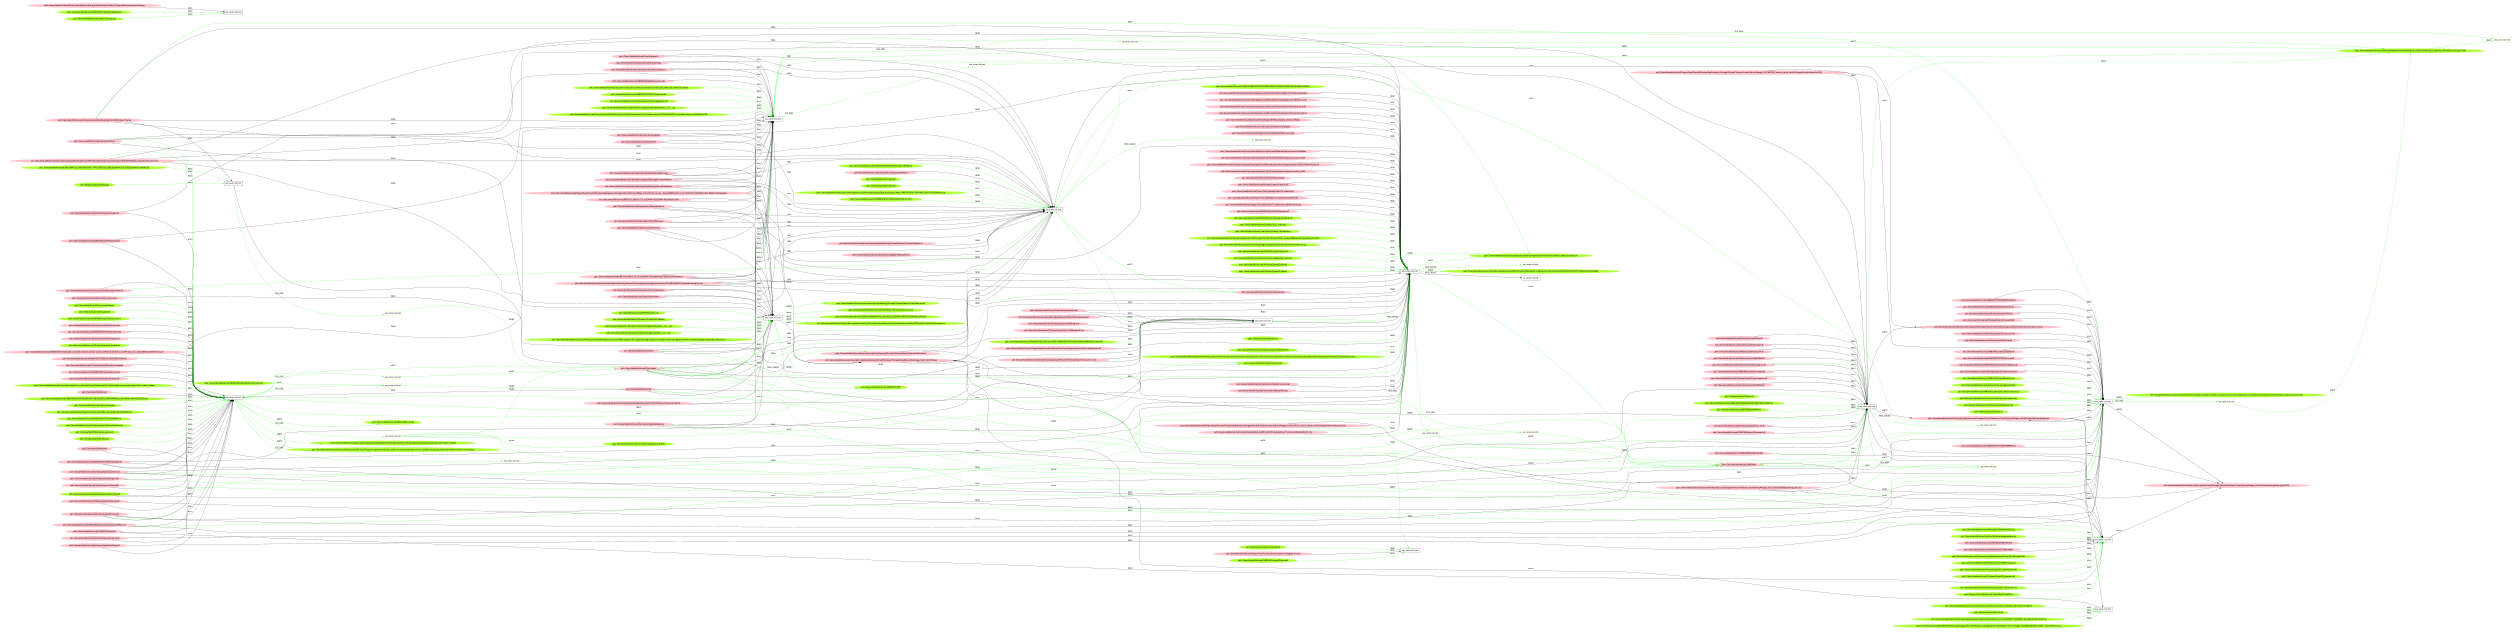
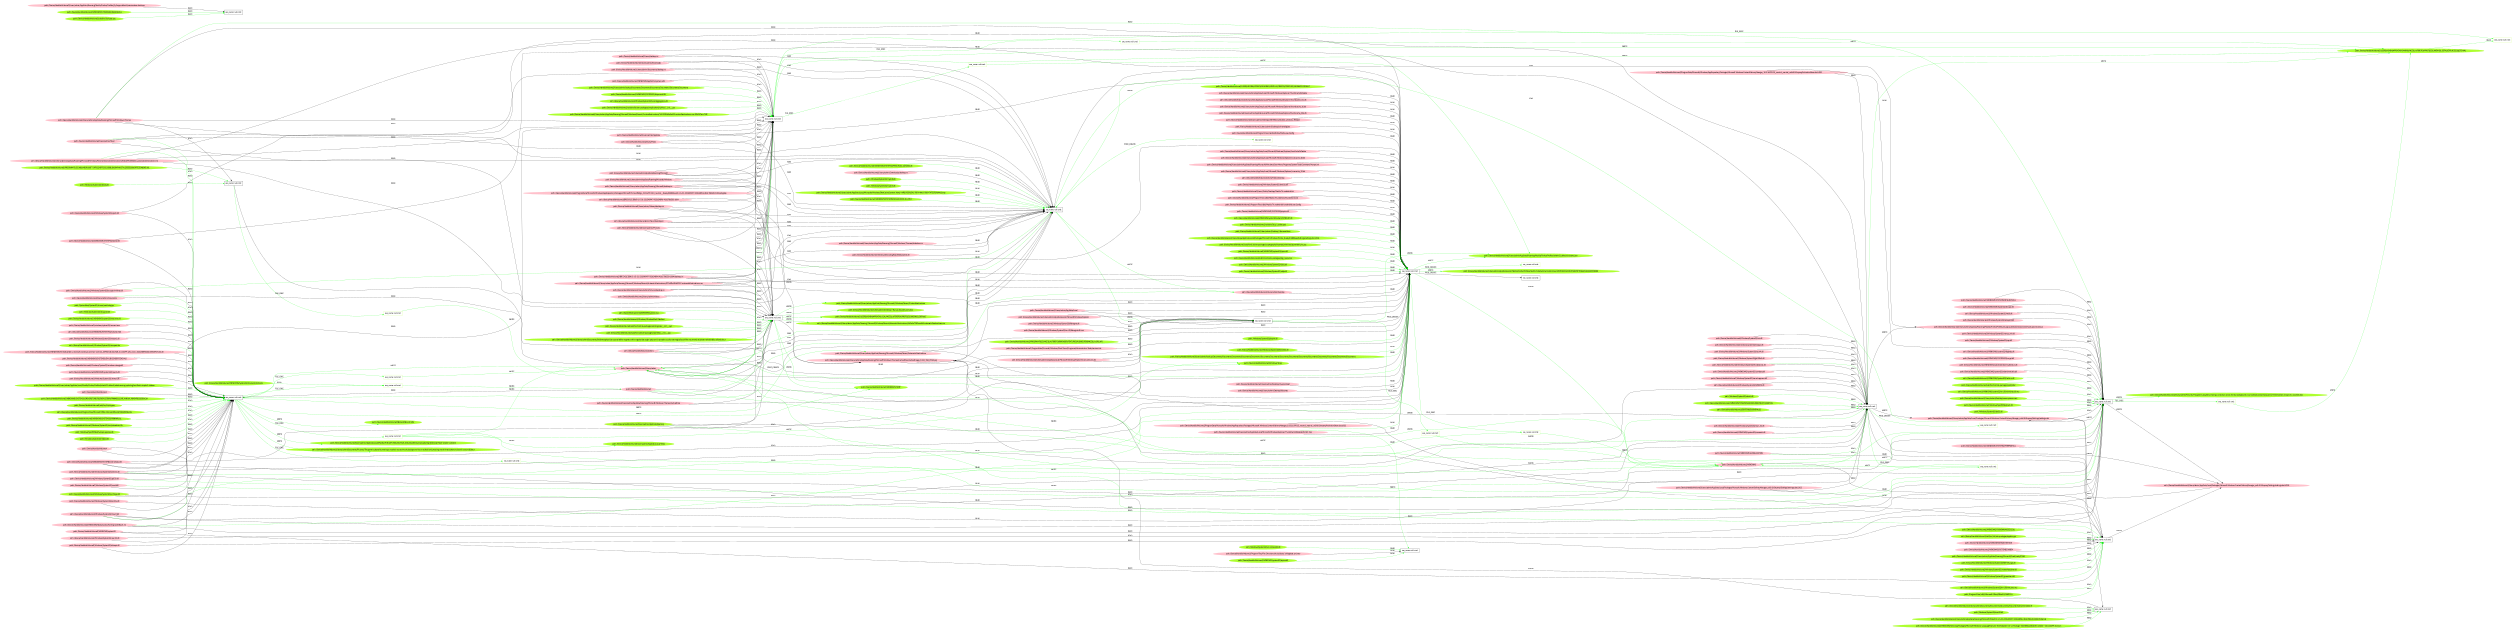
node "path: /Device/HarddiskVolume2/Users/admin/AppData/Roaming": fillcolor pink -> greenyellow
